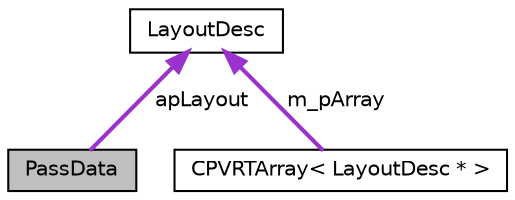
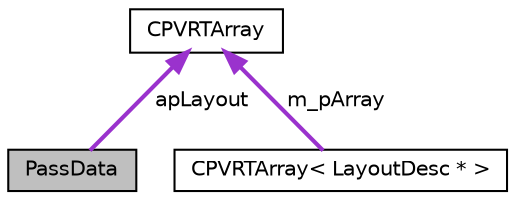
node "LayoutDesc": label "LayoutDesc" -> "CPVRTArray"
